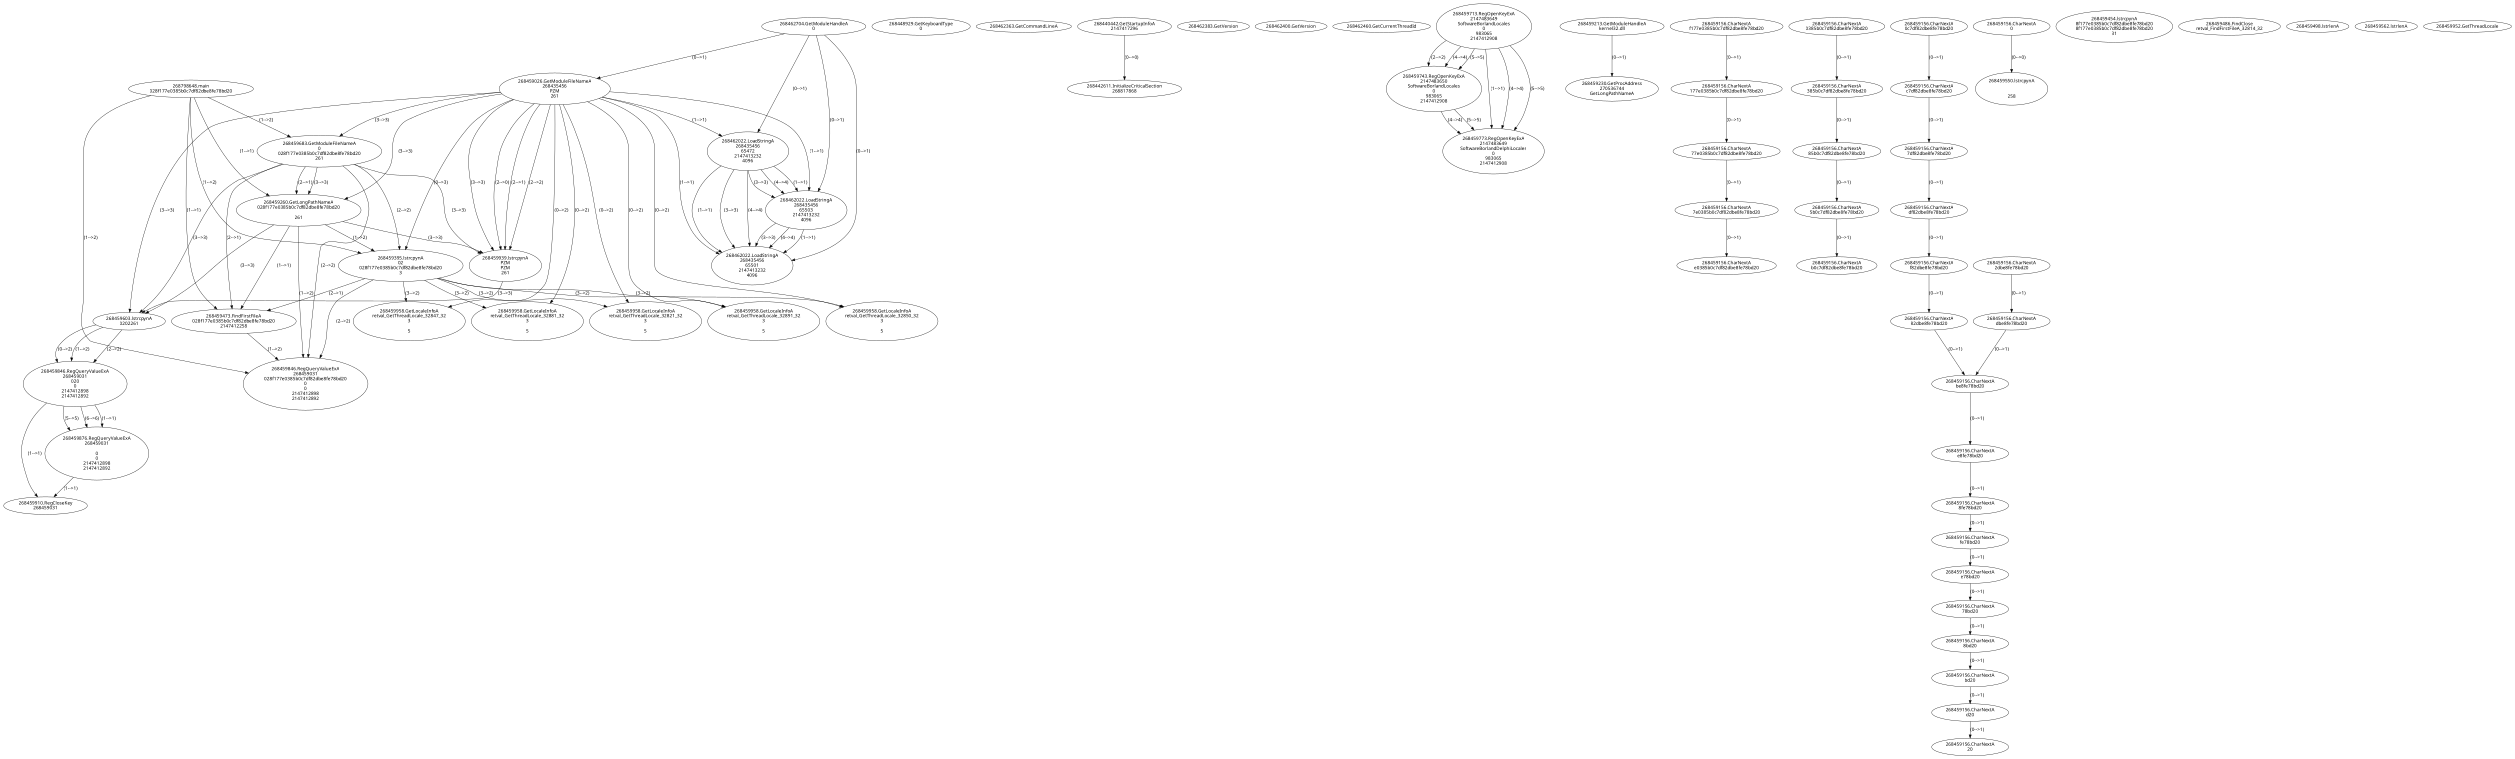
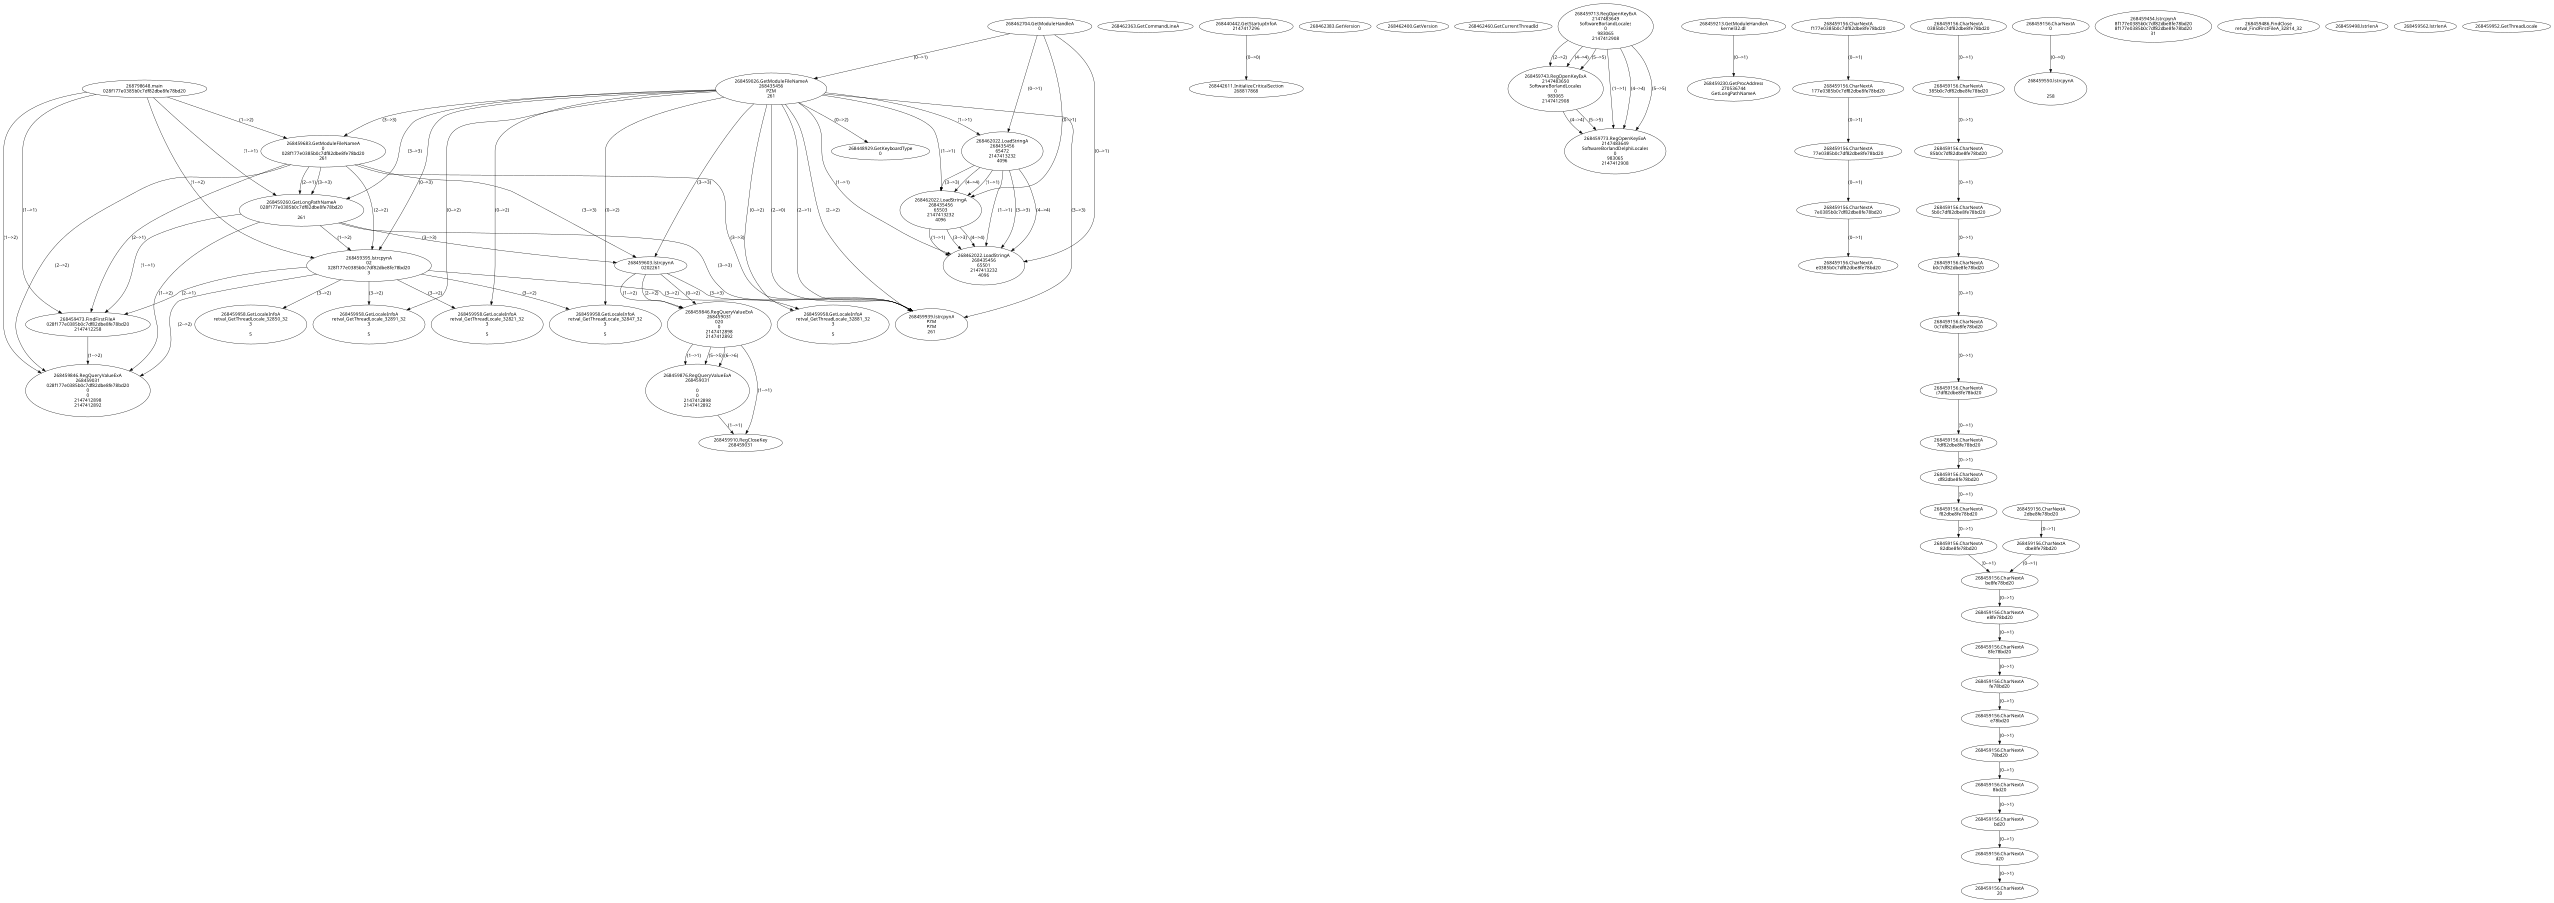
edge "268459026.GetModuleFileNameA 268435456 PZM 261" -> "268459958.GetLocaleInfoA retval_GetThreadLocale_32850_32 3 5": now "268459026.GetModuleFileNameA 268435456 PZM 261" -> "268448929.GetKeyboardType 0"
edge "268459156.CharNextA b0c7df82dbe8fe78bd20" -> "268459156.CharNextA 0c7df82dbe8fe78bd20": added, label "(0-->1)"
edge "268459939.lstrcpynA PZM PZM 261" -> "268459603.lstrcpynA 0202261": reversed
